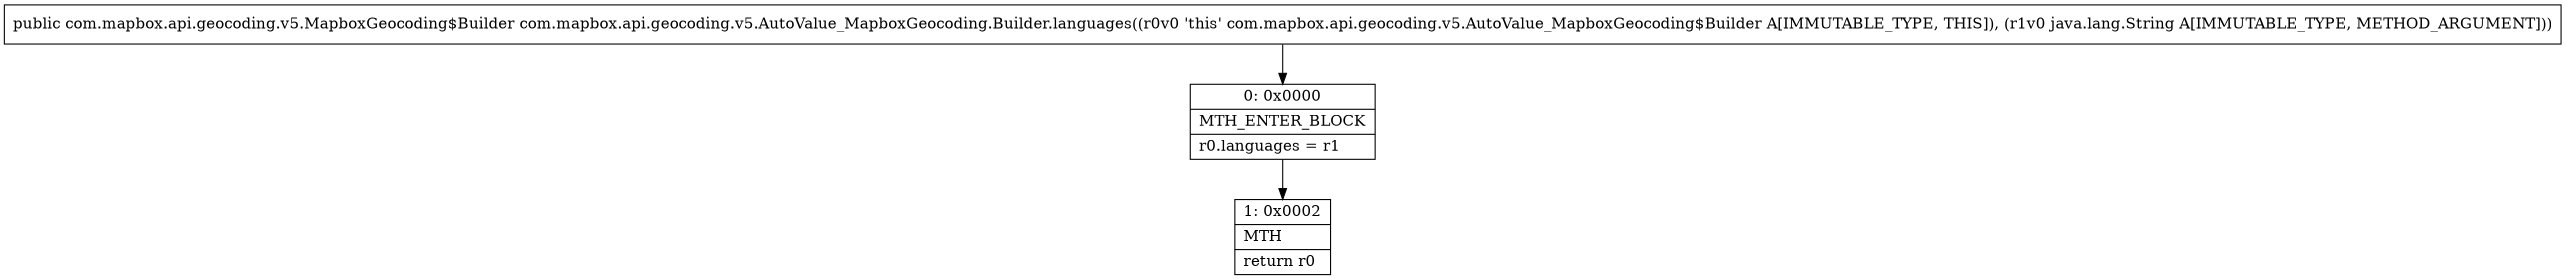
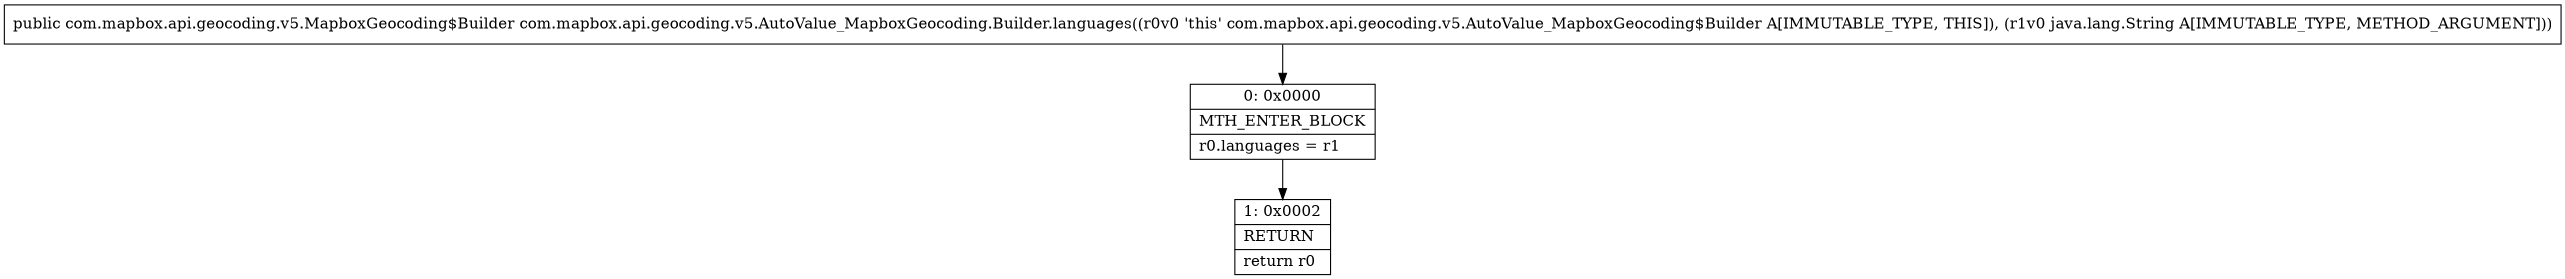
node "1: 0x0002": text "MTH" -> "RETURN"
